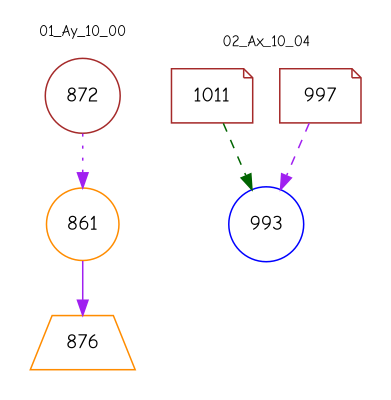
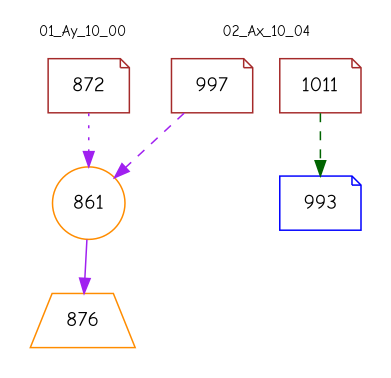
node "872": shape circle -> note
edge "997" -> "993": now "997" -> "861"
node "993": shape circle -> note
